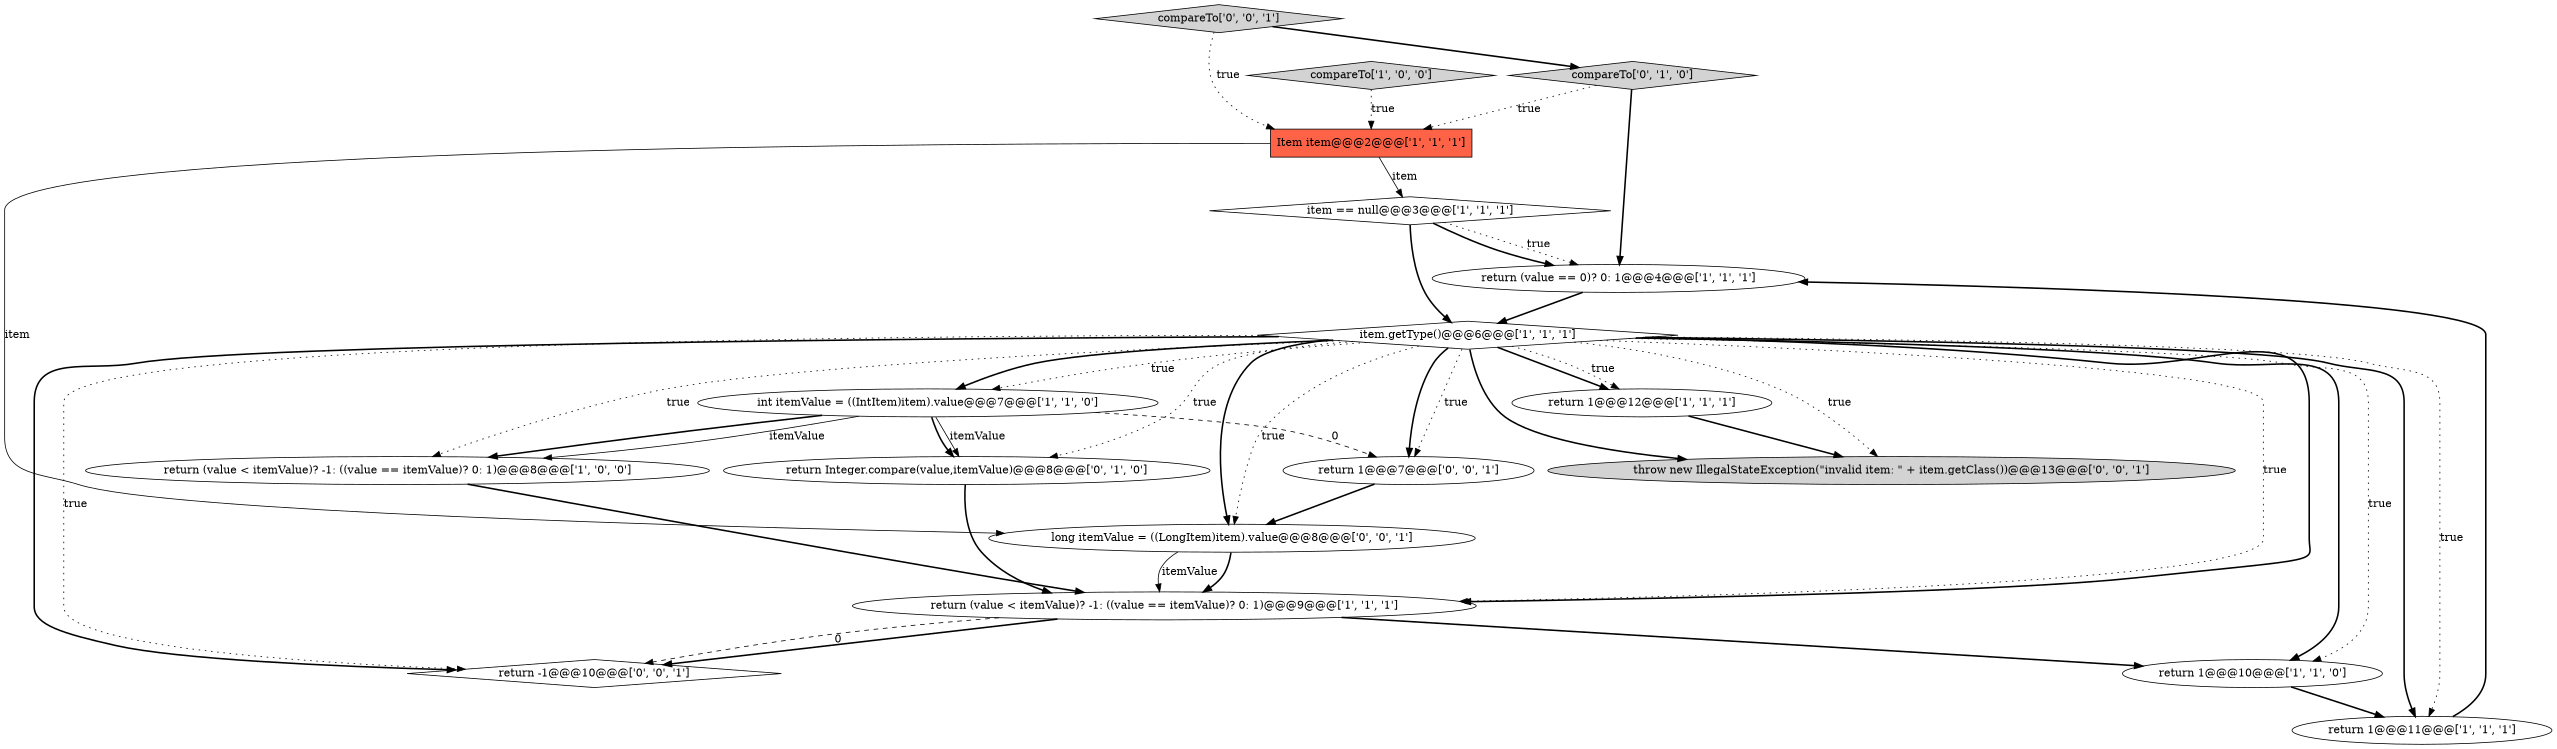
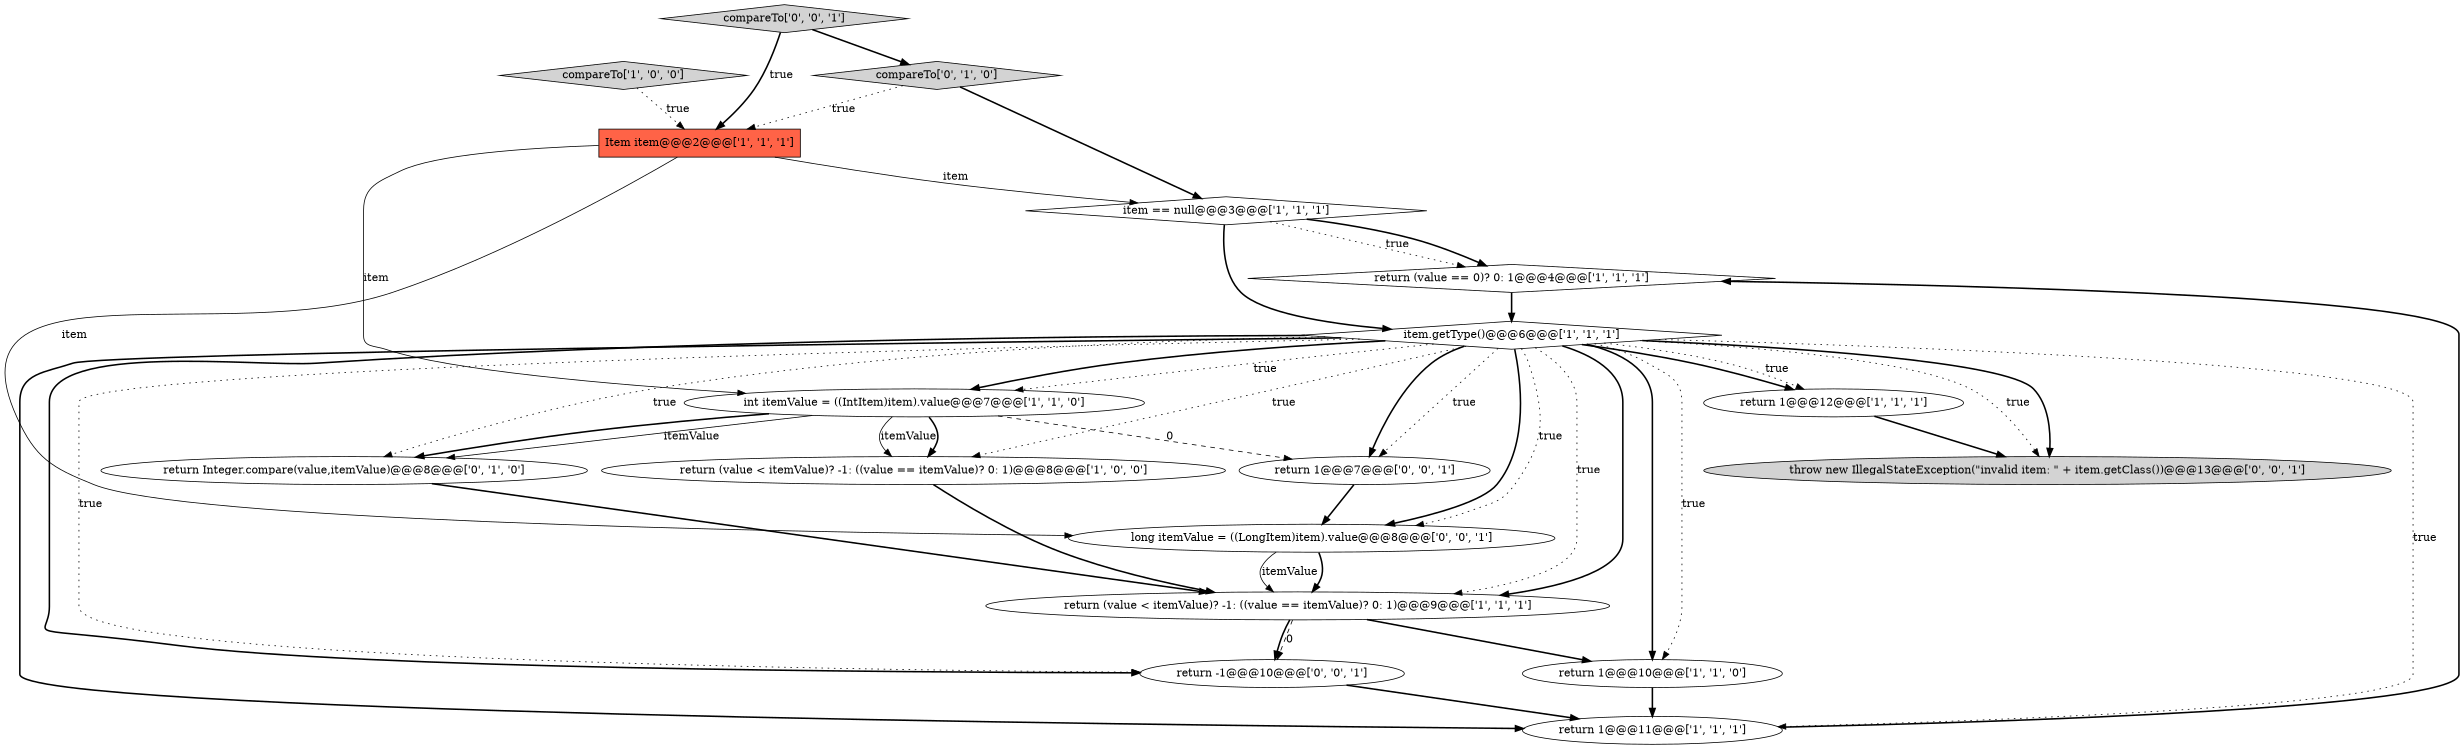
edge "compareTo['0', '0', '1']" -> "Item item@@@2@@@['1', '1', '1']": style dotted -> bold
edge "compareTo['0', '1', '0']" -> "return (value == 0)? 0: 1@@@4@@@['1', '1', '1']": now "compareTo['0', '1', '0']" -> "item == null@@@3@@@['1', '1', '1']"
node "return (value == 0)? 0: 1@@@4@@@['1', '1', '1']": shape ellipse -> diamond
edge "Item item@@@2@@@['1', '1', '1']" -> "int itemValue = ((IntItem)item).value@@@7@@@['1', '1', '0']": added, label "item"
node "return -1@@@10@@@['0', '0', '1']": shape diamond -> ellipse
edge "return -1@@@10@@@['0', '0', '1']" -> "return 1@@@11@@@['1', '1', '1']": added
